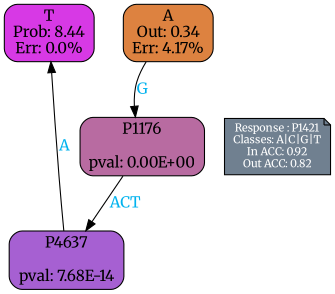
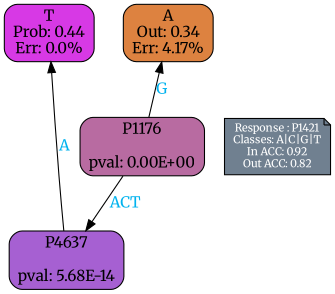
node "T Prob: 8.44 Err: 0.0%": label "T Prob: 8.44 Err: 0.0%" -> "T Prob: 0.44 Err: 0.0%"
edge "A Out: 0.34 Err: 4.17%" -> "P1176 pval: 0.00E+00": reversed
node "P4637 pval: 7.68E-14": label "P4637 pval: 7.68E-14" -> "P4637 pval: 5.68E-14"
